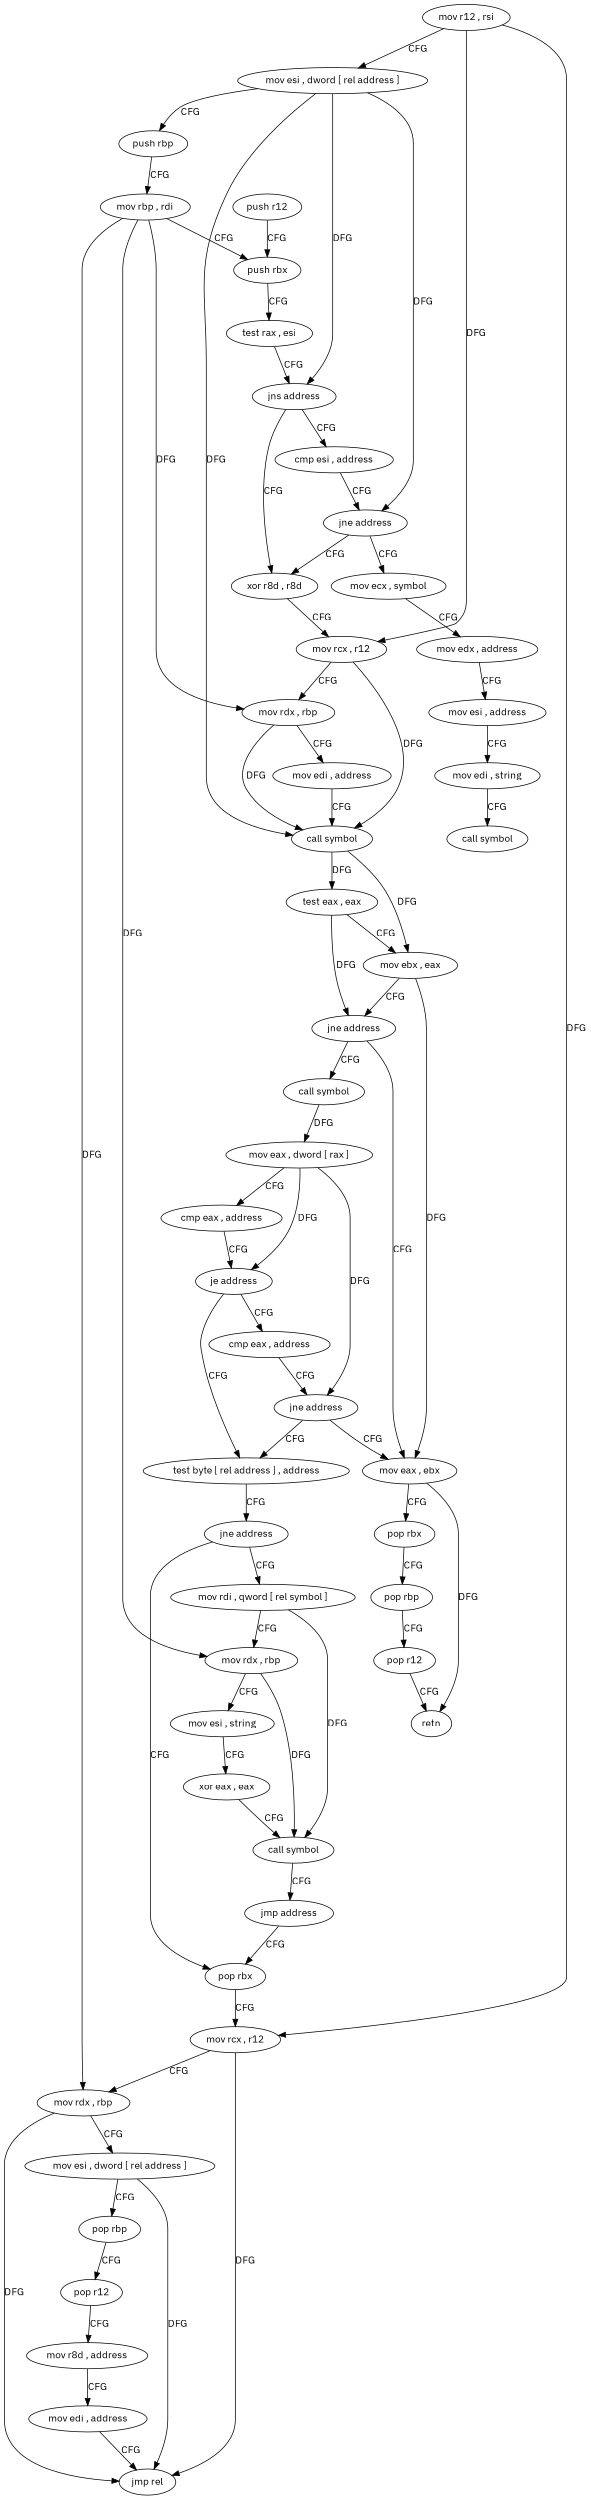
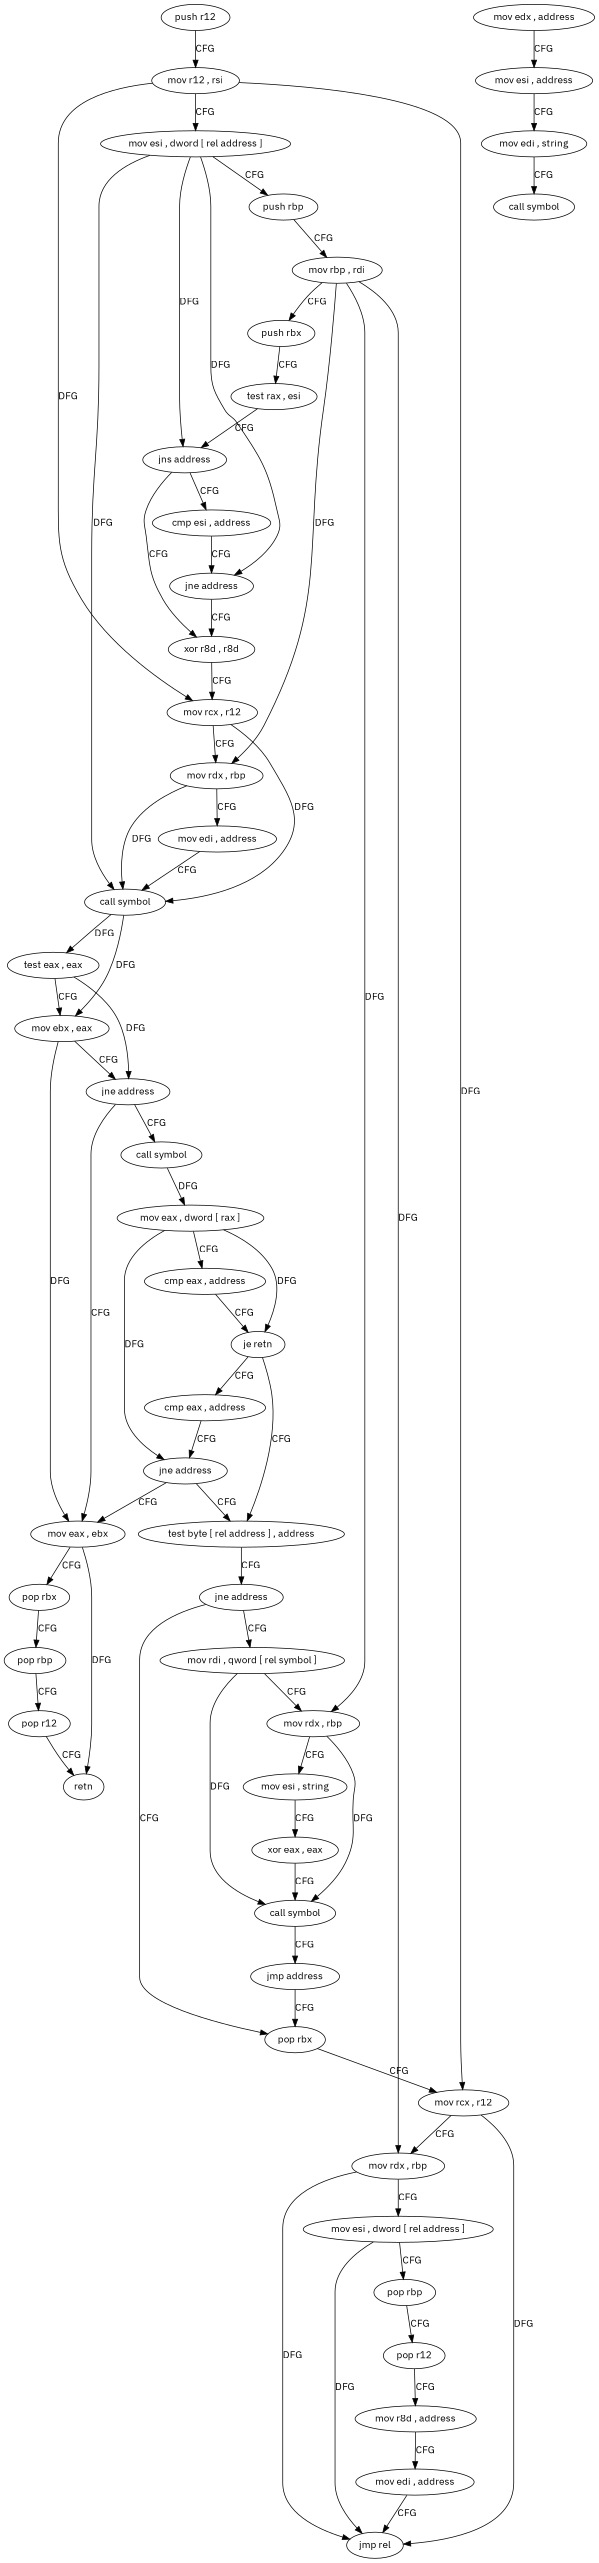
edge "push r12" -> "push rbx": now "push r12" -> "mov r12 , rsi"
node "mov ecx , symbol": removed
node "je address": label "je address" -> "je retn"
